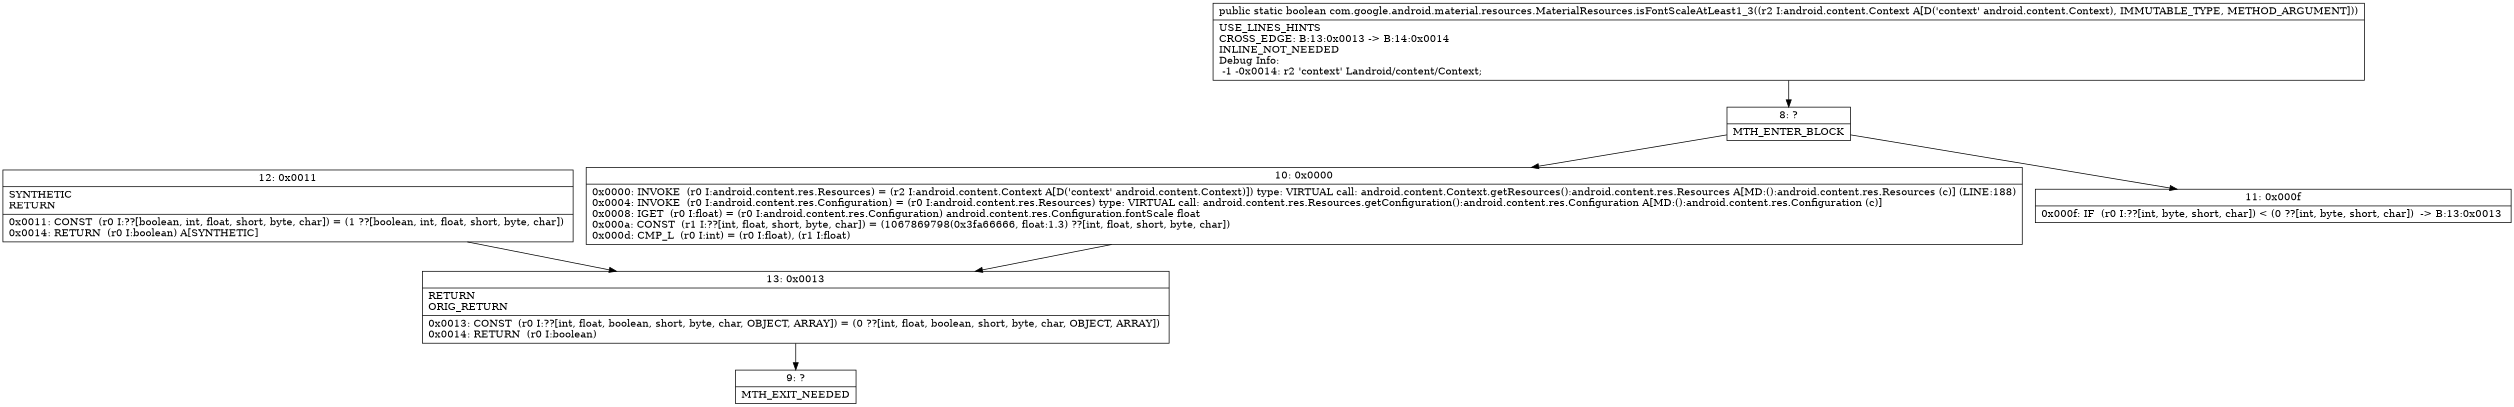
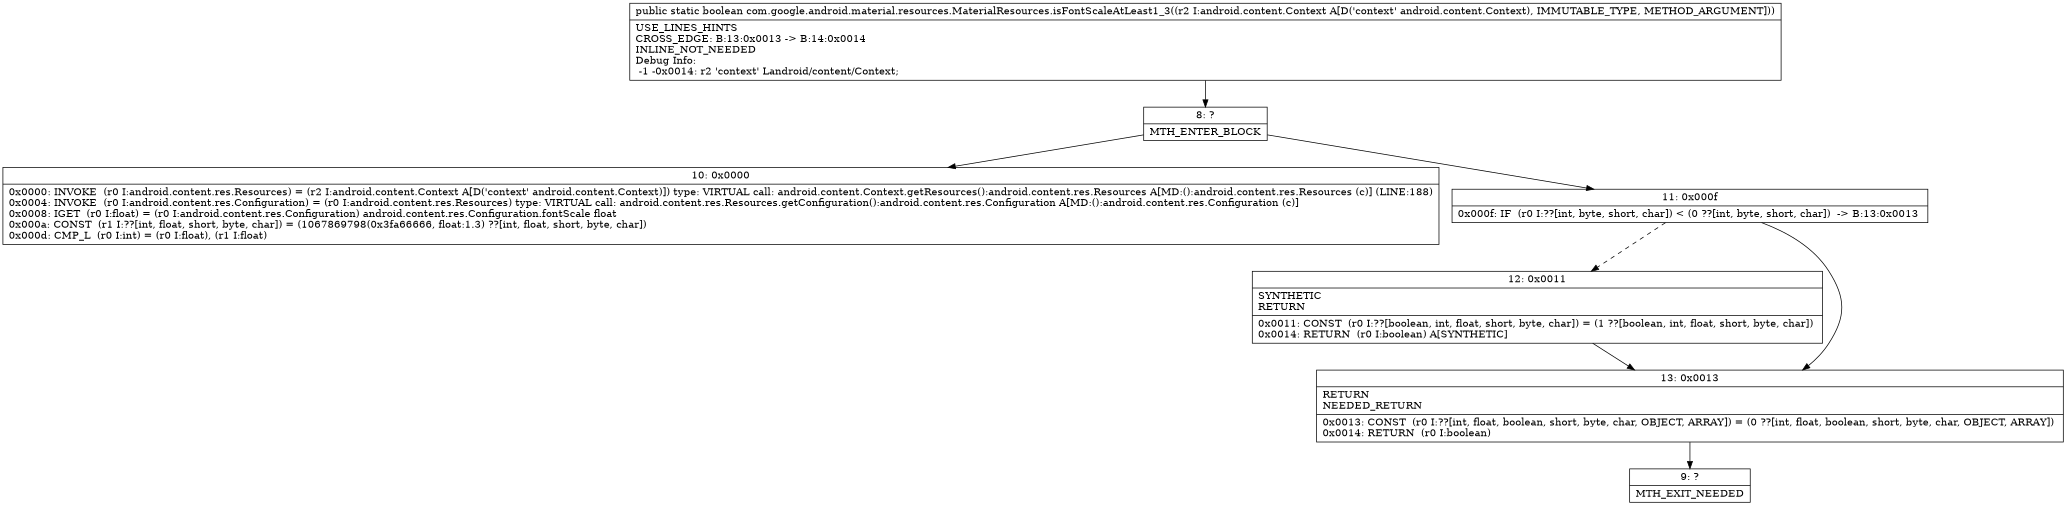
edge "11: 0x000f" -> "12: 0x0011": added
edge "10: 0x0000" -> "13: 0x0013": now "11: 0x000f" -> "13: 0x0013"
node "13: 0x0013": text "ORIG_RETURN" -> "NEEDED_RETURN"
